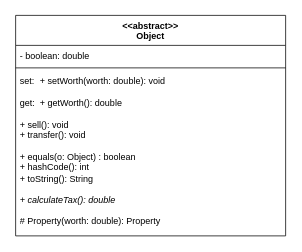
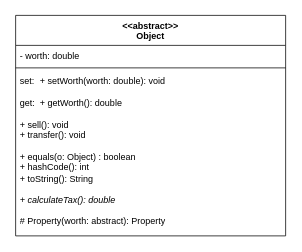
node "- boolean: double": label "- boolean: double" -> "- worth: double"
node "set: + setWorth(worth: double): void get: + getWorth(): double + sell(): void + transfer(): void + equals(o: Object) : boolean + hashCode(): int + toString(): String + calculateTax(): double # Property(worth: double): Property": label "set: + setWorth(worth: double): void get: + getWorth(): double + sell(): void + transfer(): void + equals(o: Object) : boolean + hashCode(): int + toString(): String + calculateTax(): double # Property(worth: double): Property" -> "set: + setWorth(worth: double): void get: + getWorth(): double + sell(): void + transfer(): void + equals(o: Object) : boolean + hashCode(): int + toString(): String + calculateTax(): double # Property(worth: abstract): Property"
